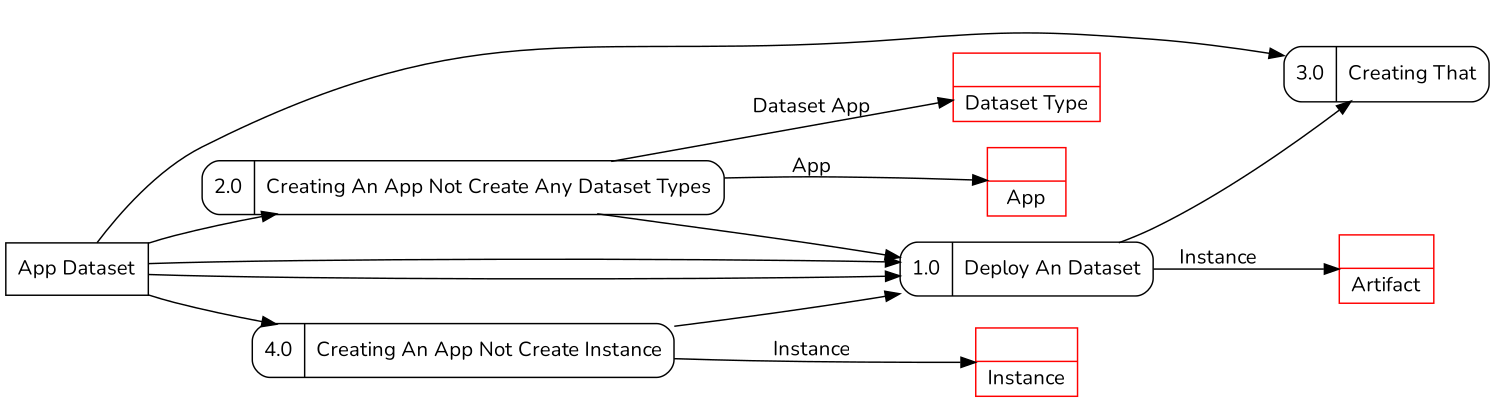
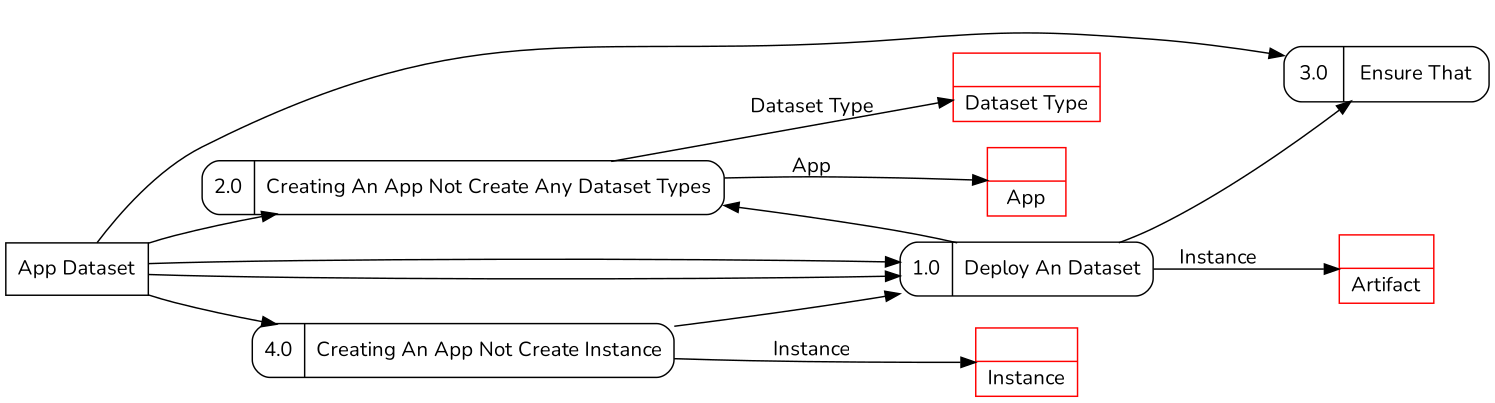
node "3.0": text "Creating That" -> "Ensure That"
edge "2.0" -> "Dataset Type": label "Dataset App" -> "Dataset Type"
edge "2.0" -> "1.0": reversed
